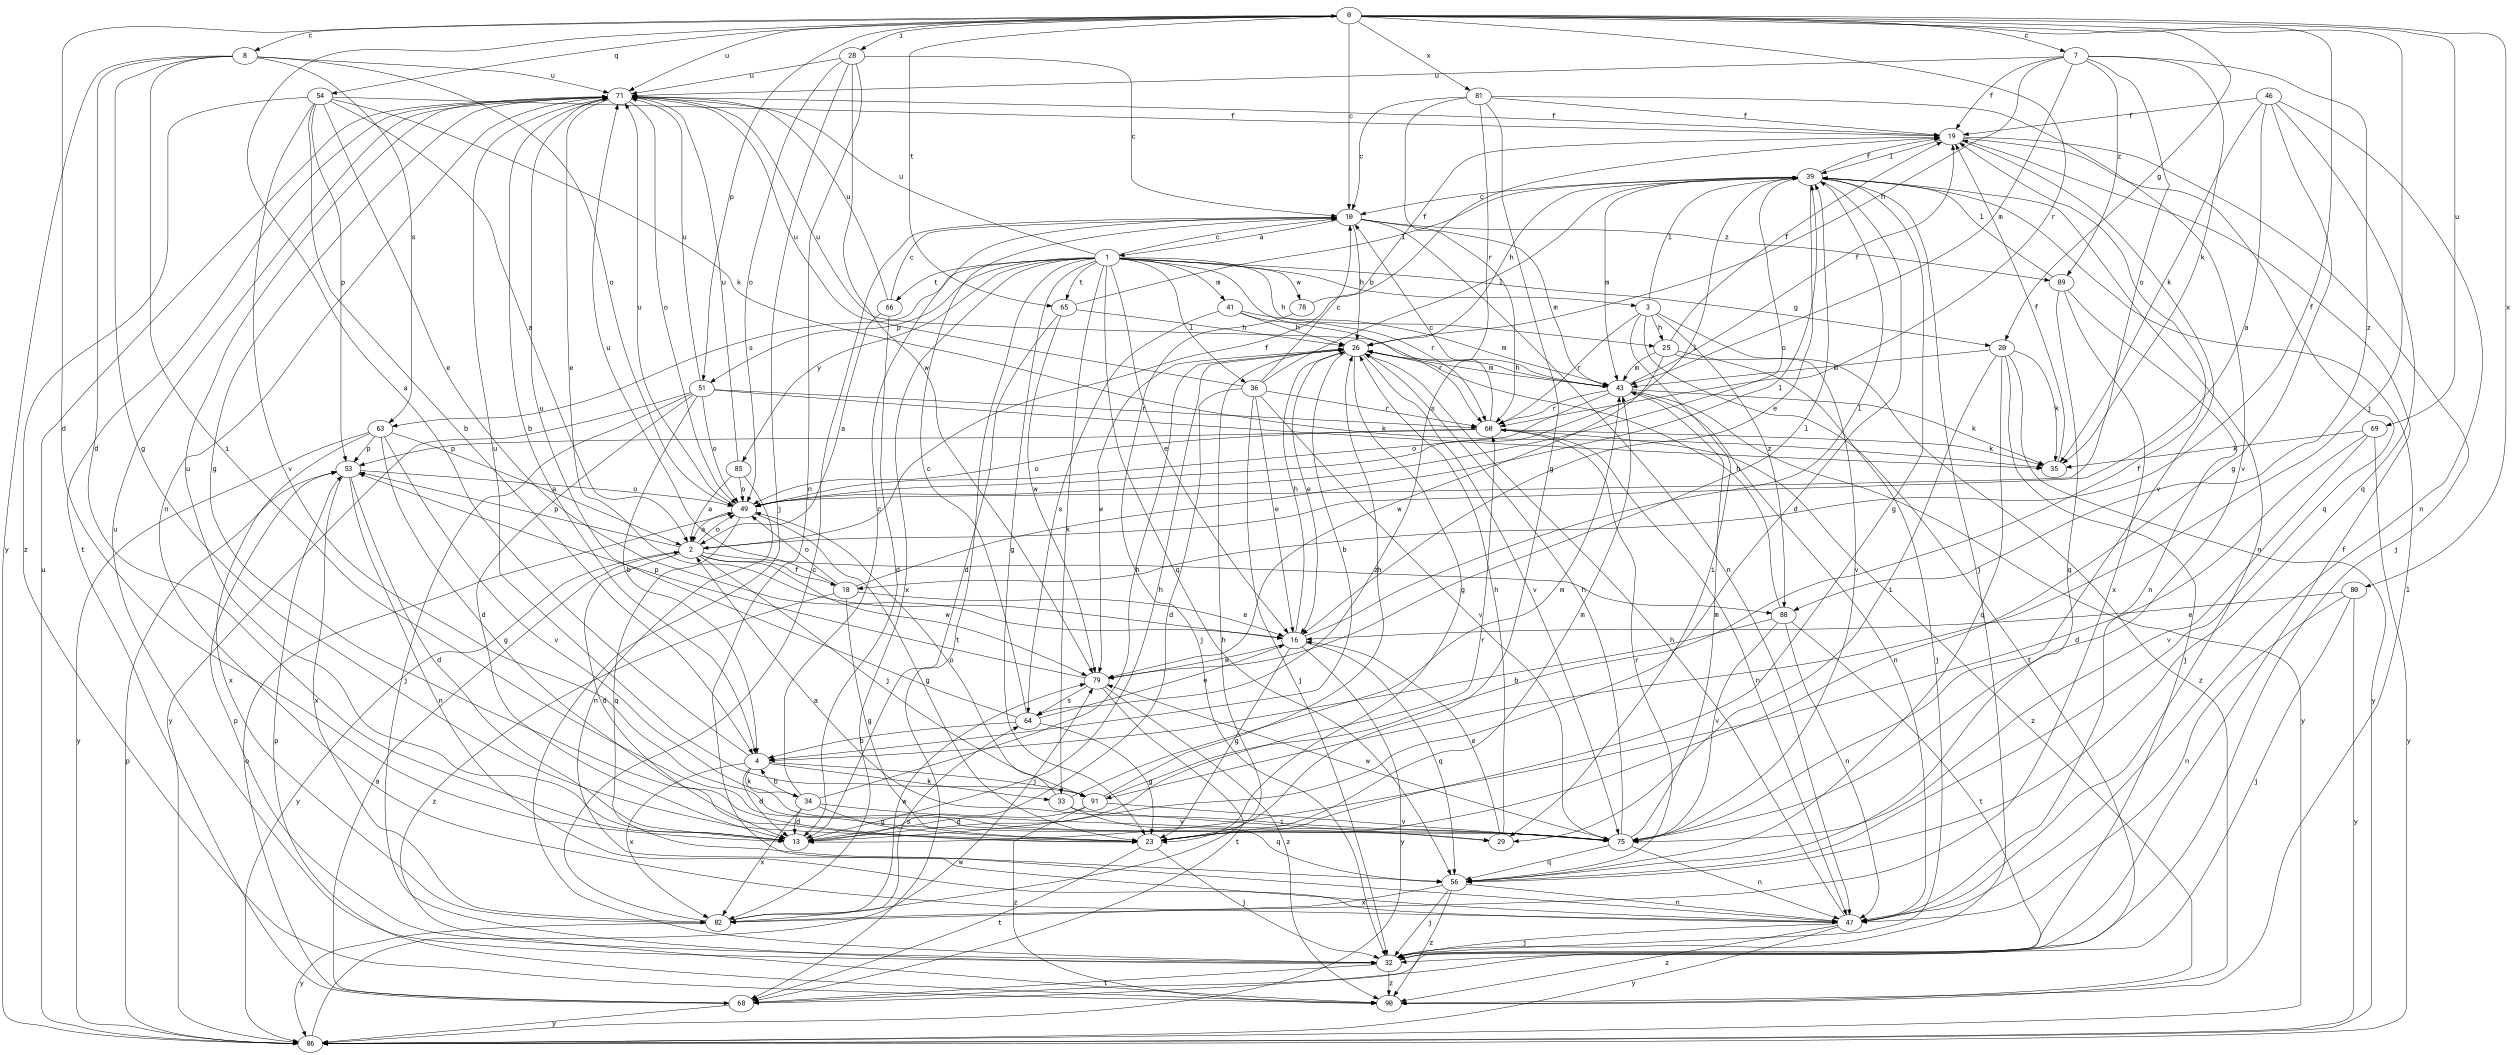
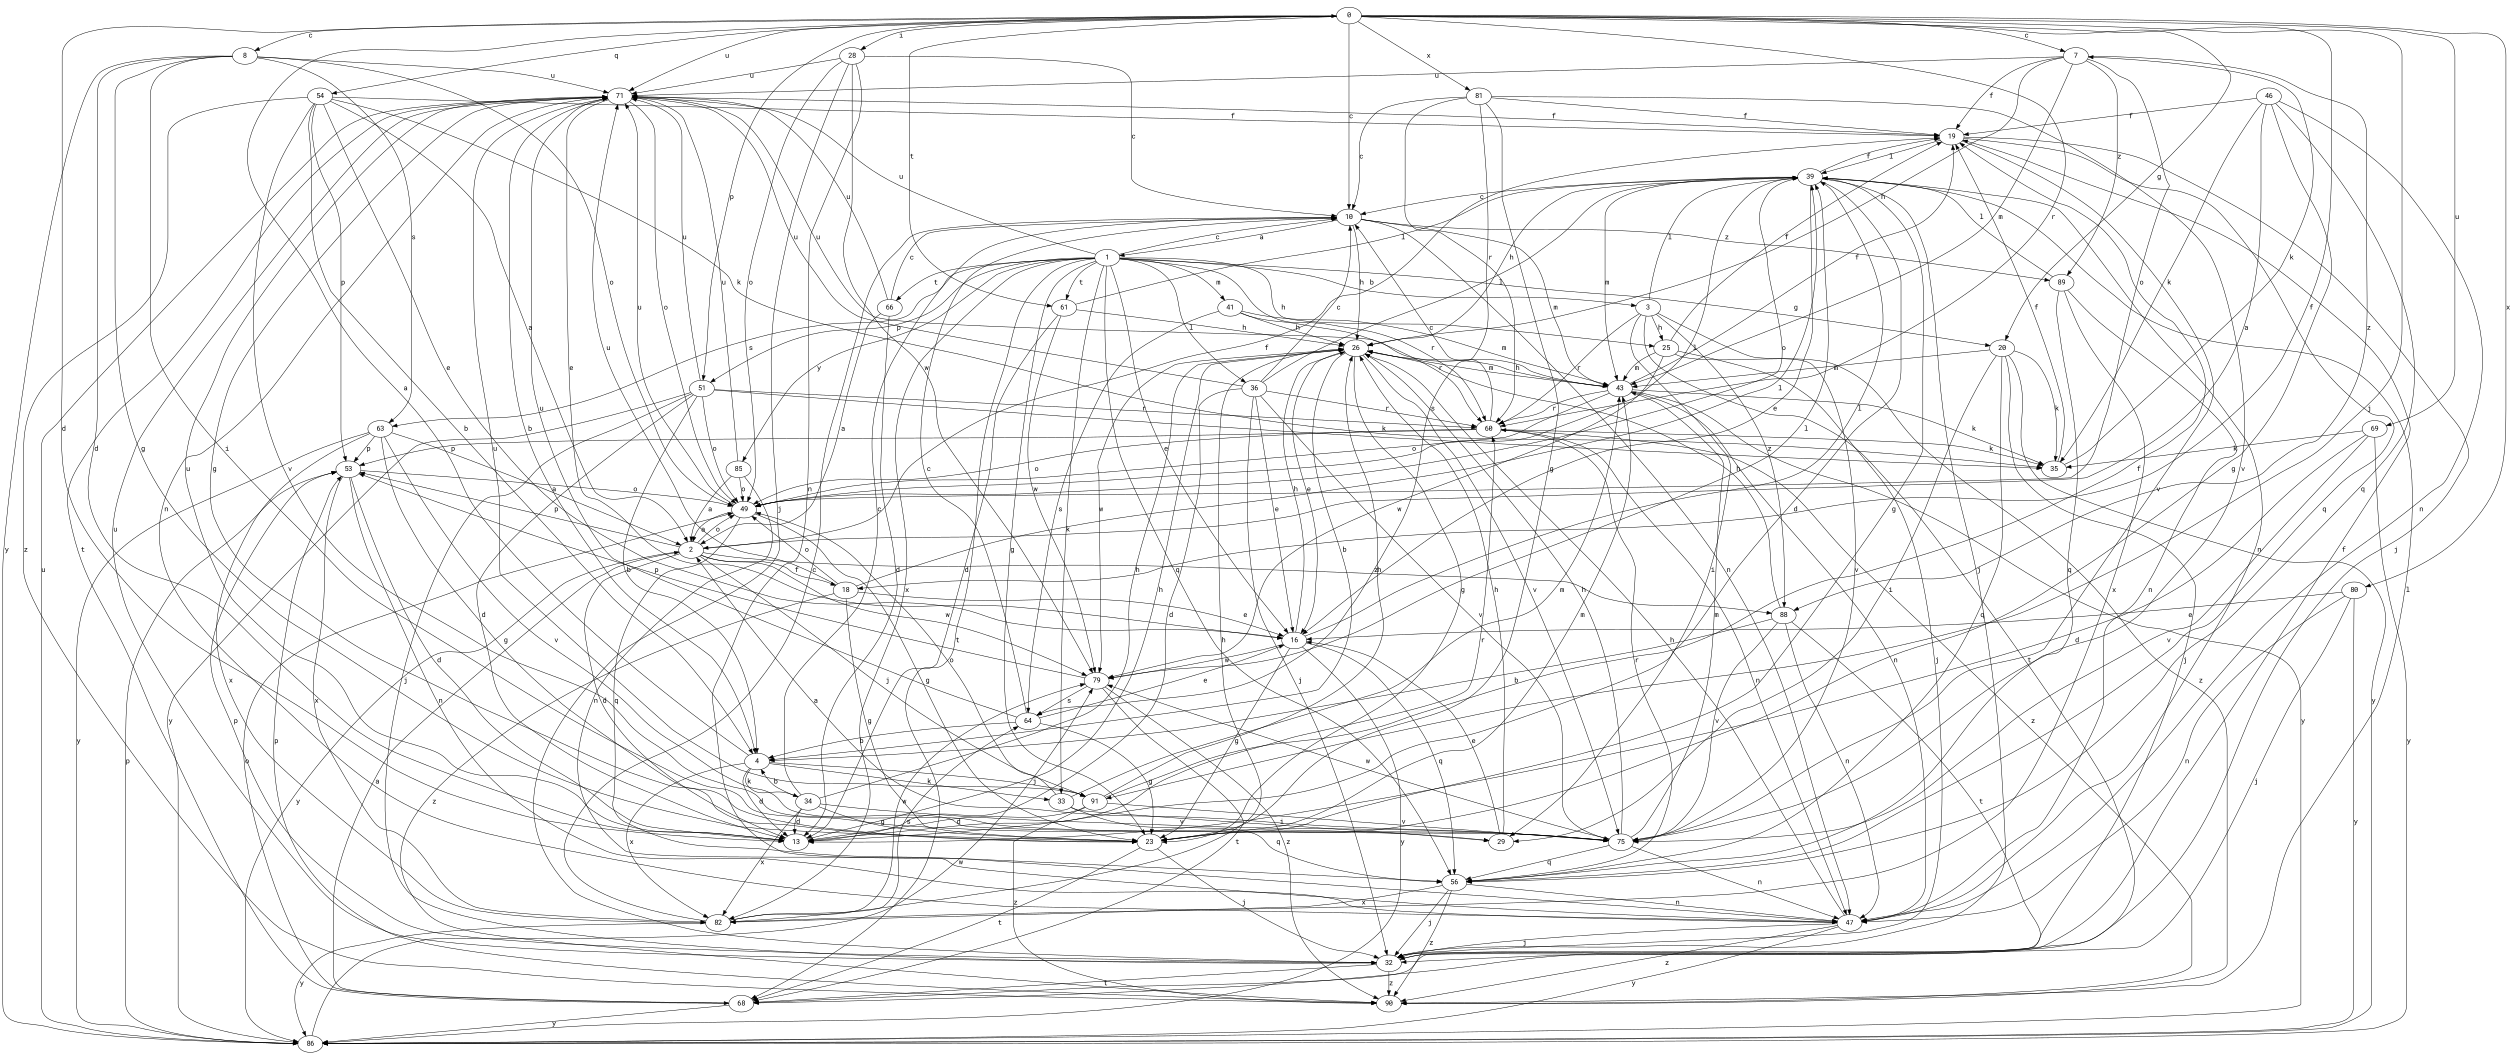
edge "7" -> "35": reversed
node "65": label "65" -> "61"
node "78": removed
